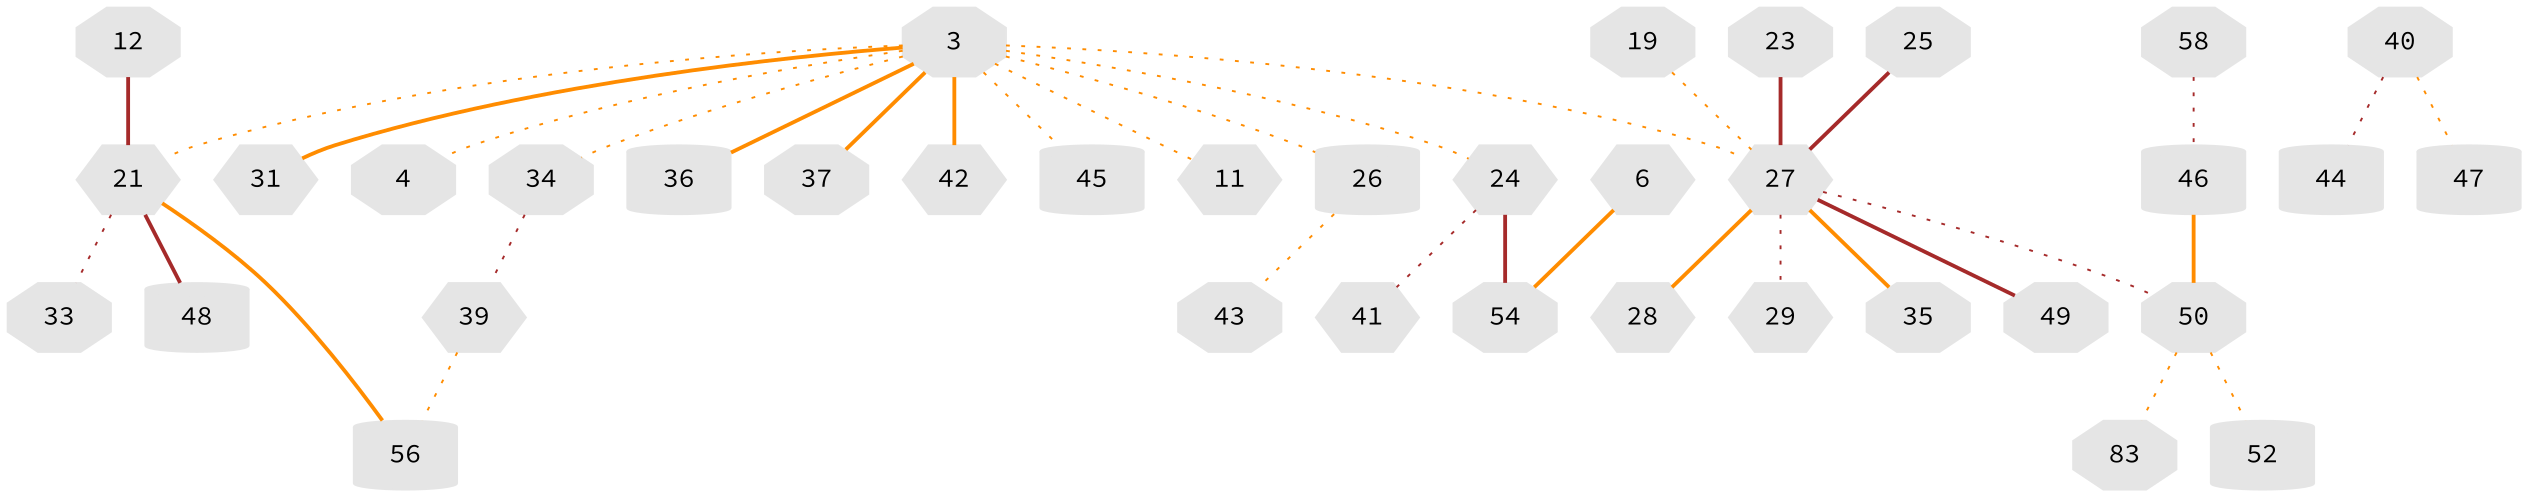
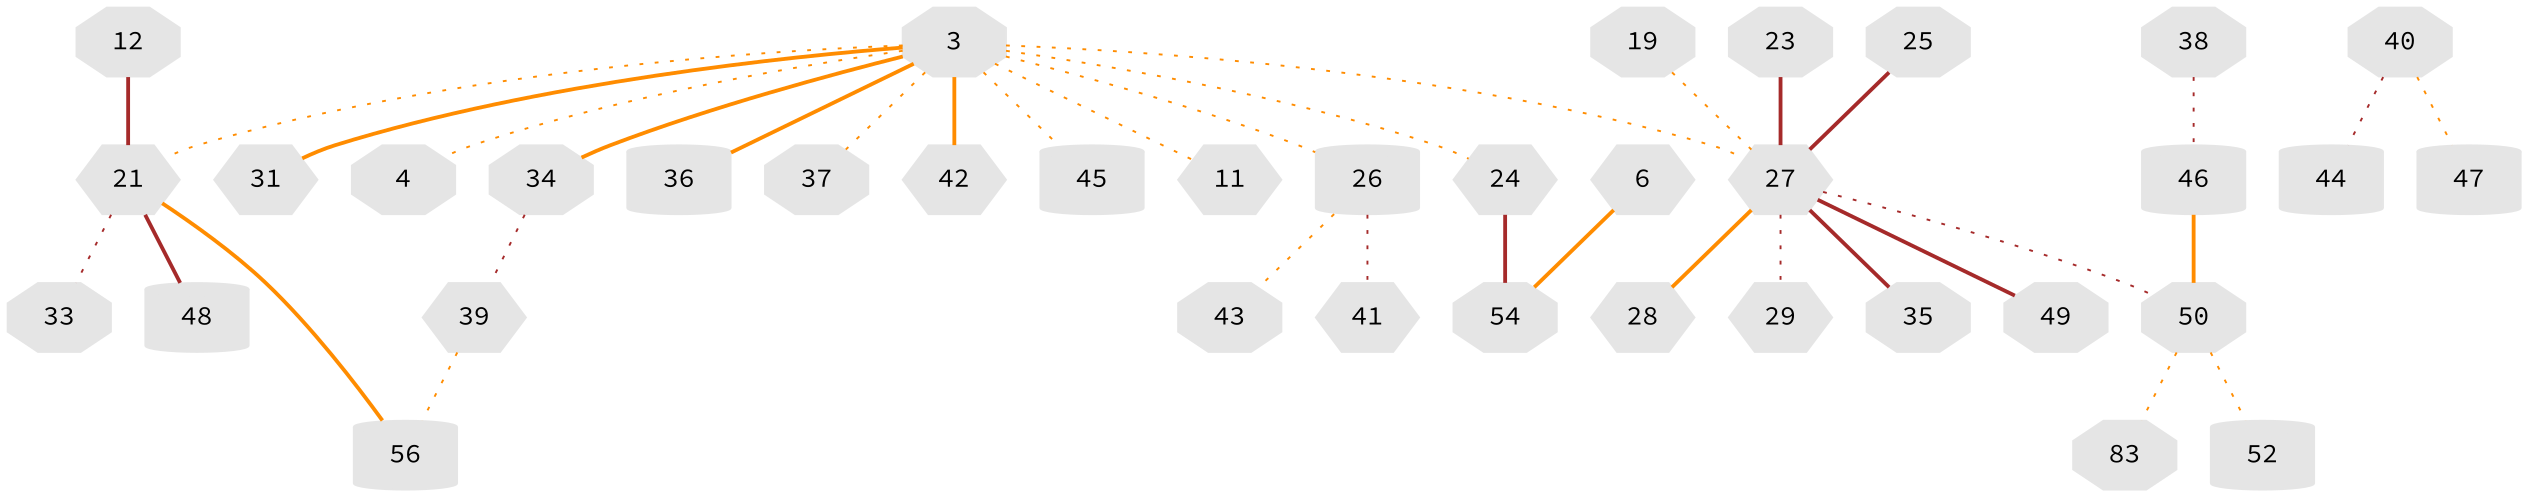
node "58": label "58" -> "38"
edge "3" -- "34": style dotted -> bold
edge "3" -- "37": style bold -> dotted
edge "24" -- "41": now "26" -- "41"
edge "27" -- "35": color darkorange -> brown
